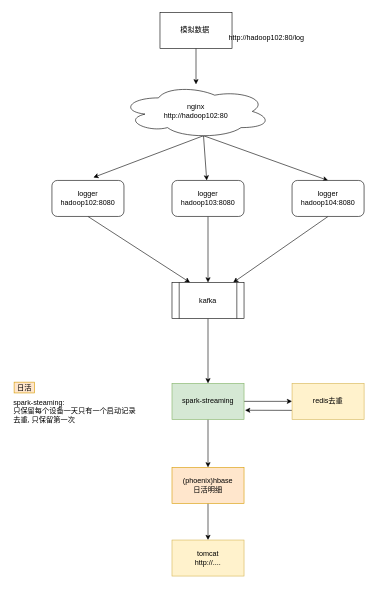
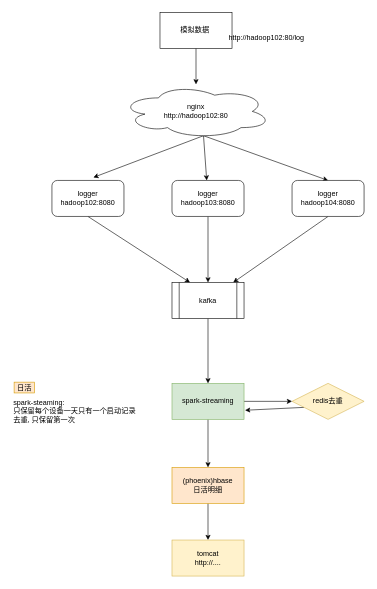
node "redis去重": shape rectangle -> diamond
